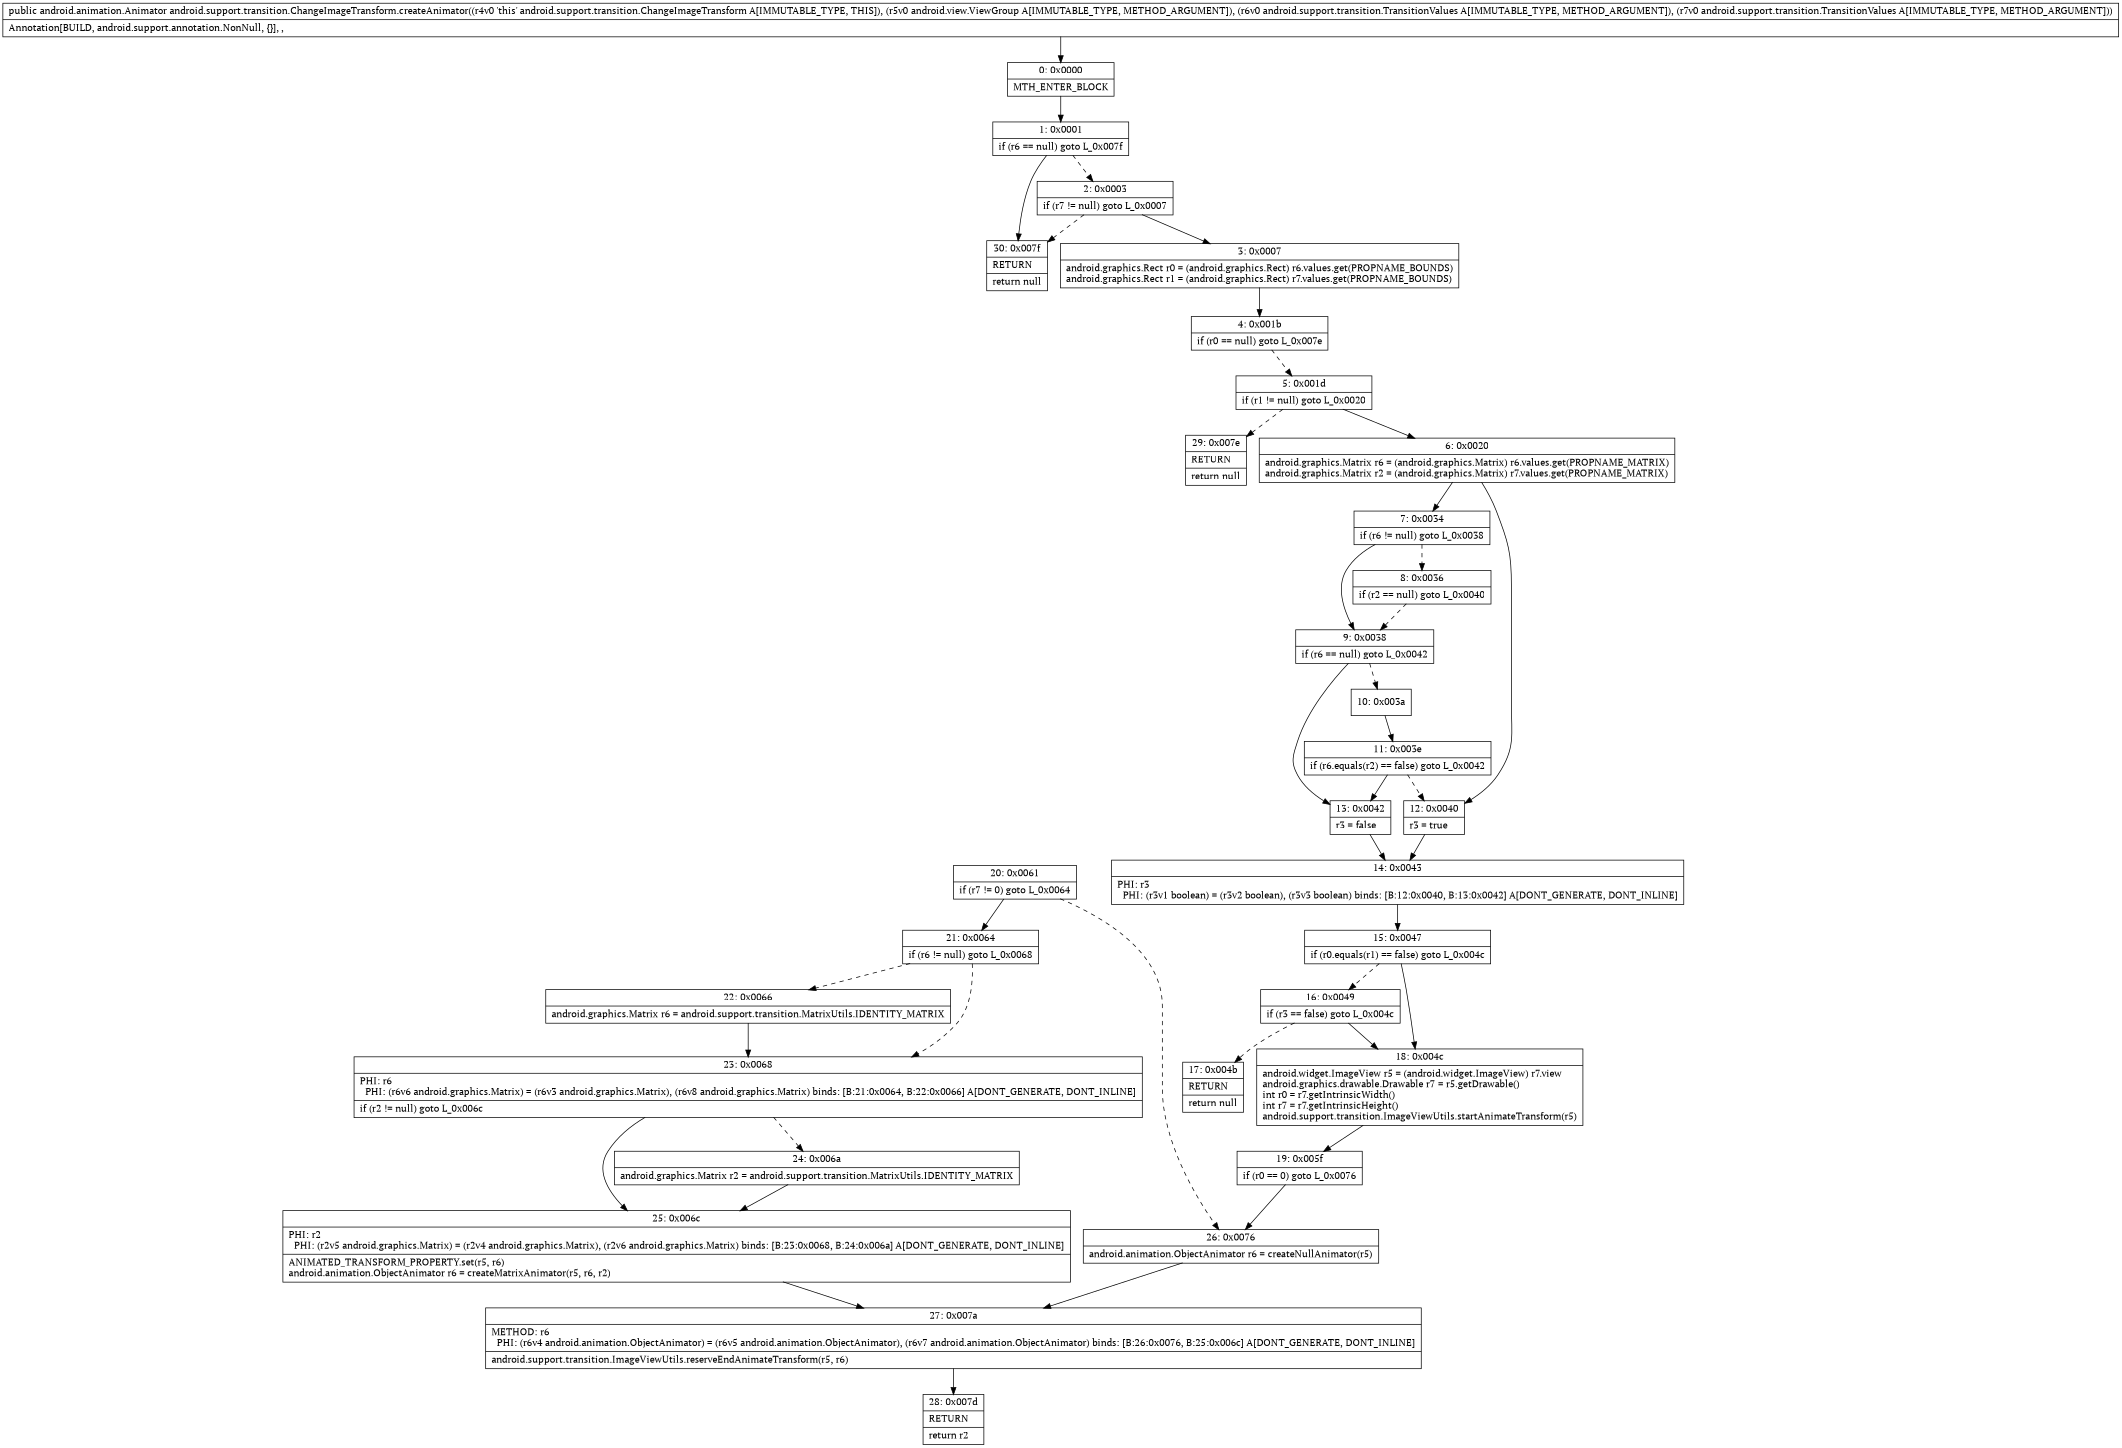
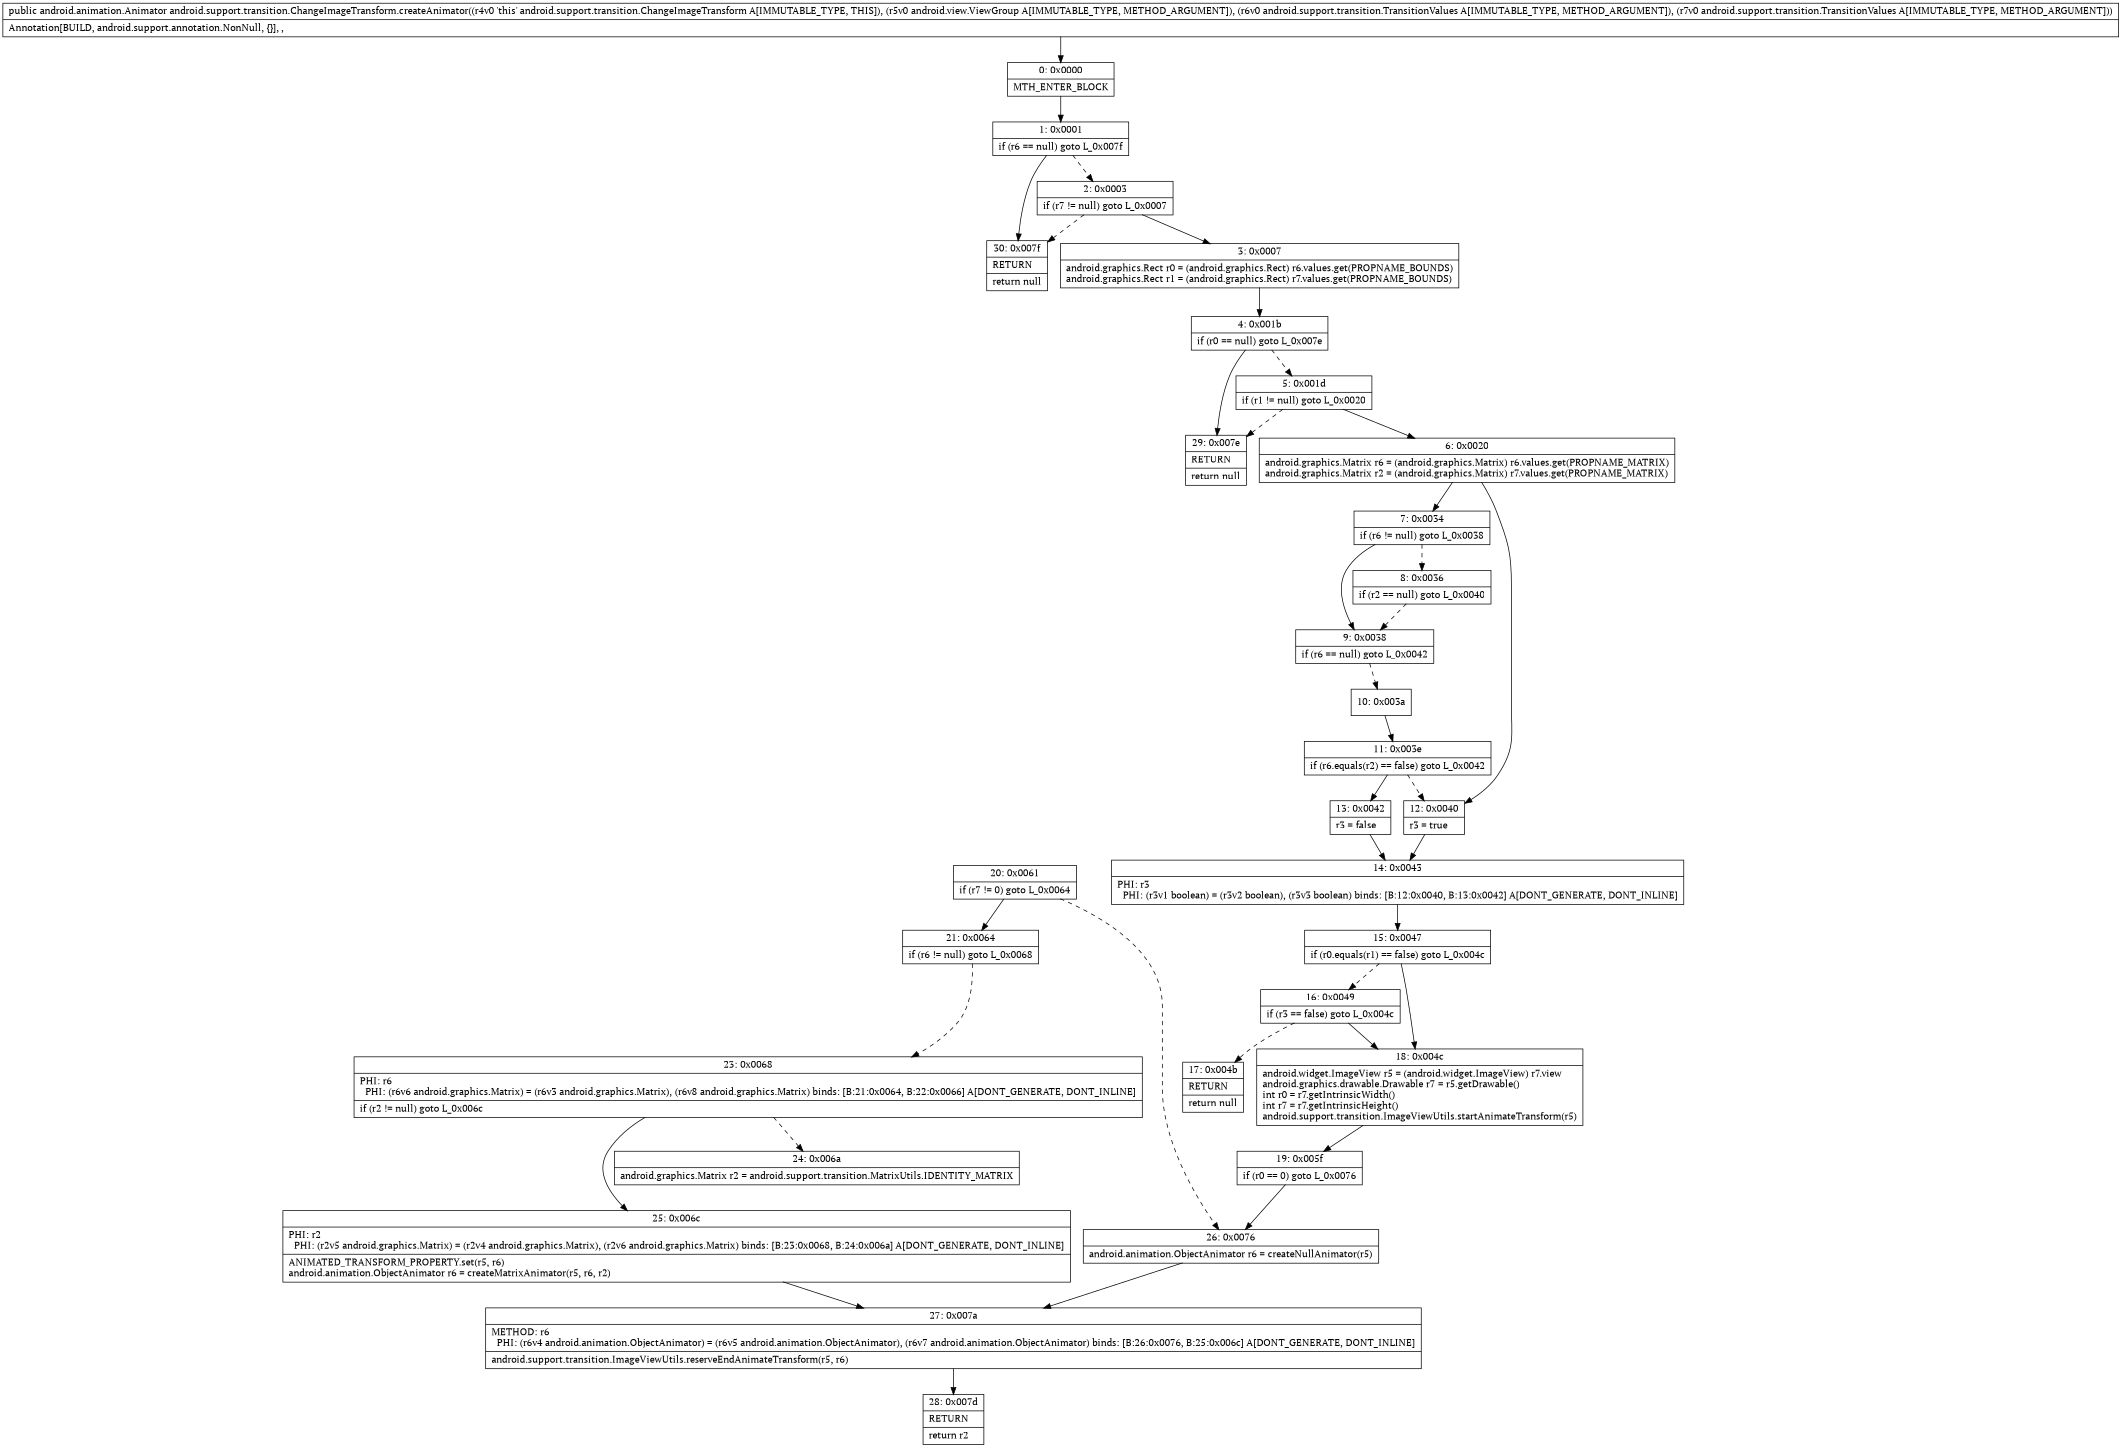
edge "4: 0x001b" -> "29: 0x007e": added
edge "9: 0x0038" -> "13: 0x0042": removed
node "22: 0x0066": removed
edge "24: 0x006a" -> "25: 0x006c": removed
